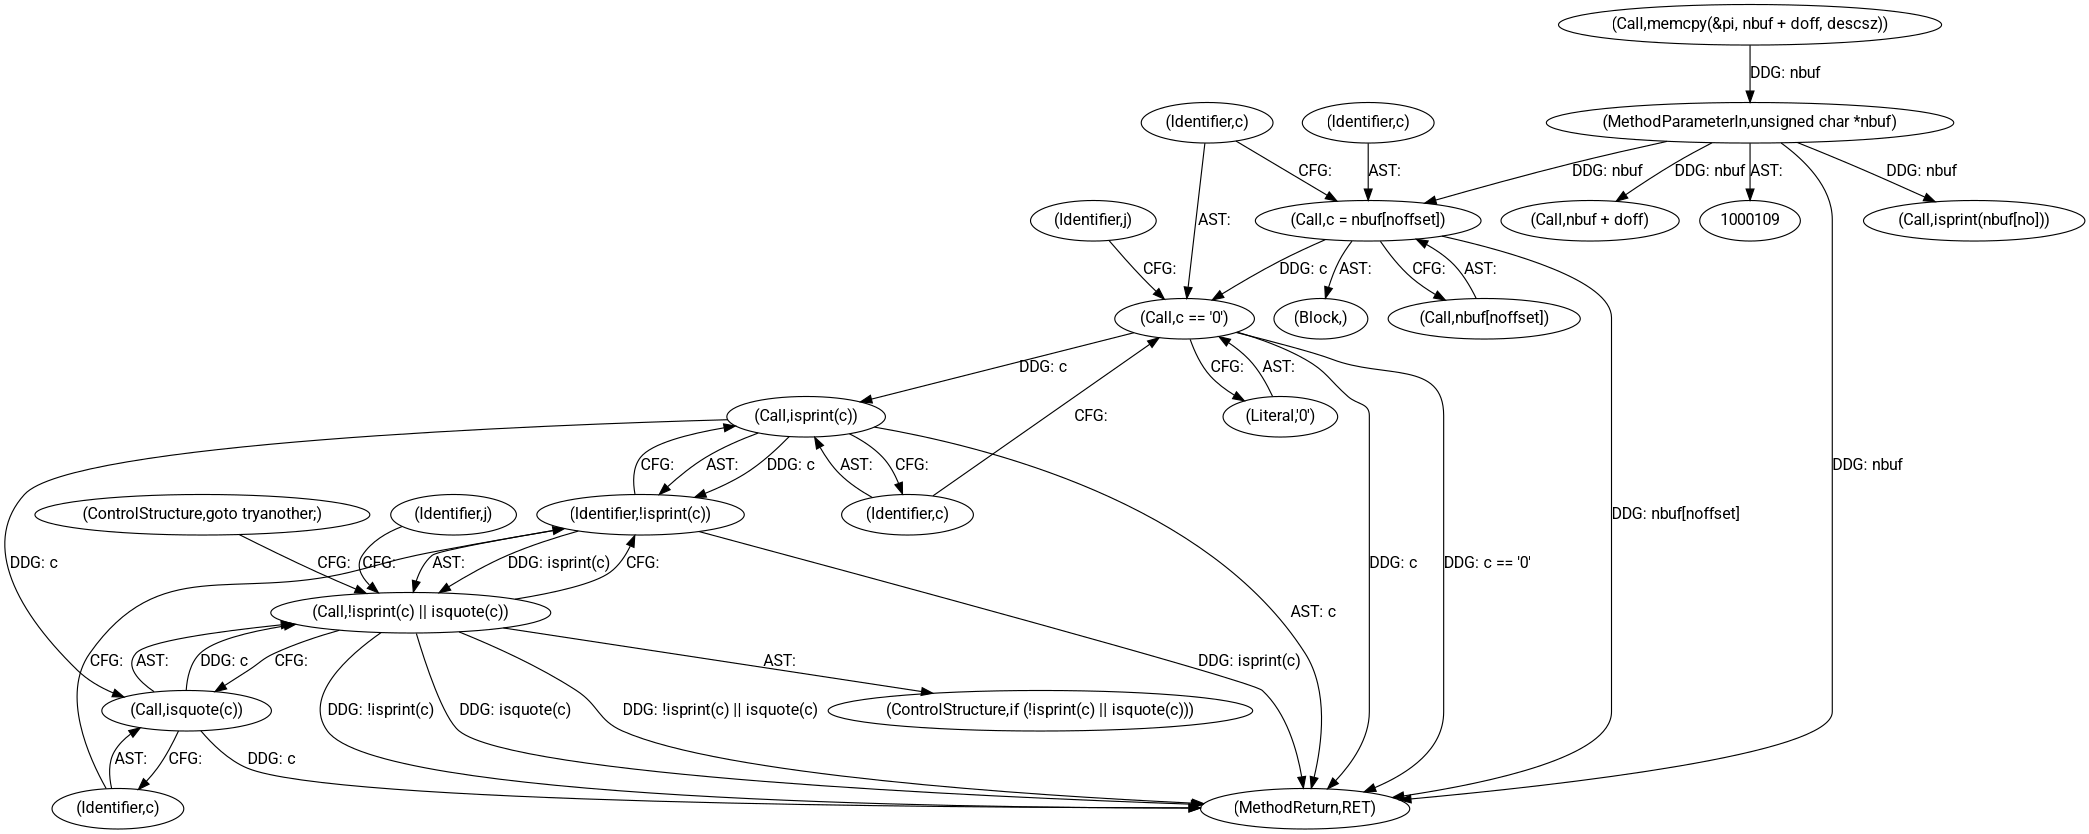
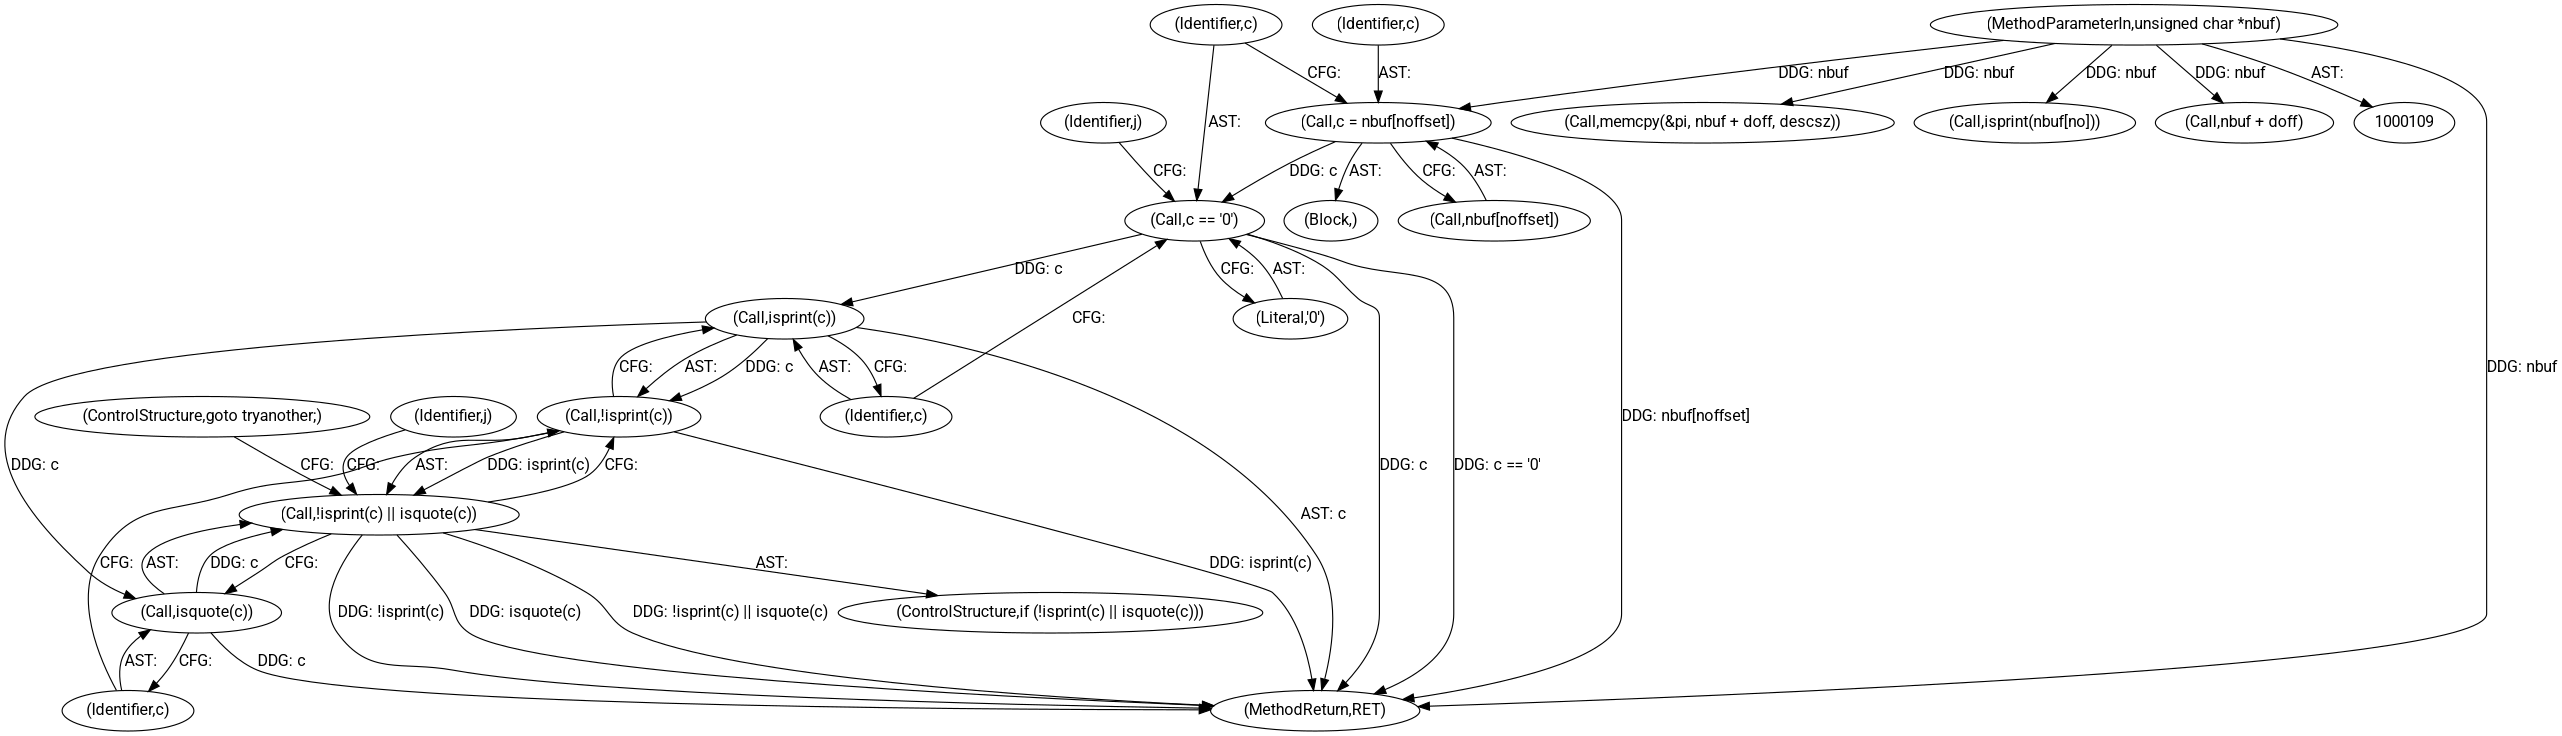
edge "(Call,memcpy(&pi, nbuf + doff, descsz))" -> "(MethodParameterIn,unsigned char *nbuf)": reversed
node "(Identifier,!isprint(c))": label "(Identifier,!isprint(c))" -> "(Call,!isprint(c))"
